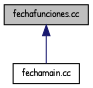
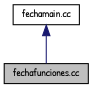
edge "fechamain.cc" -> "fechafunciones.cc": reversed
